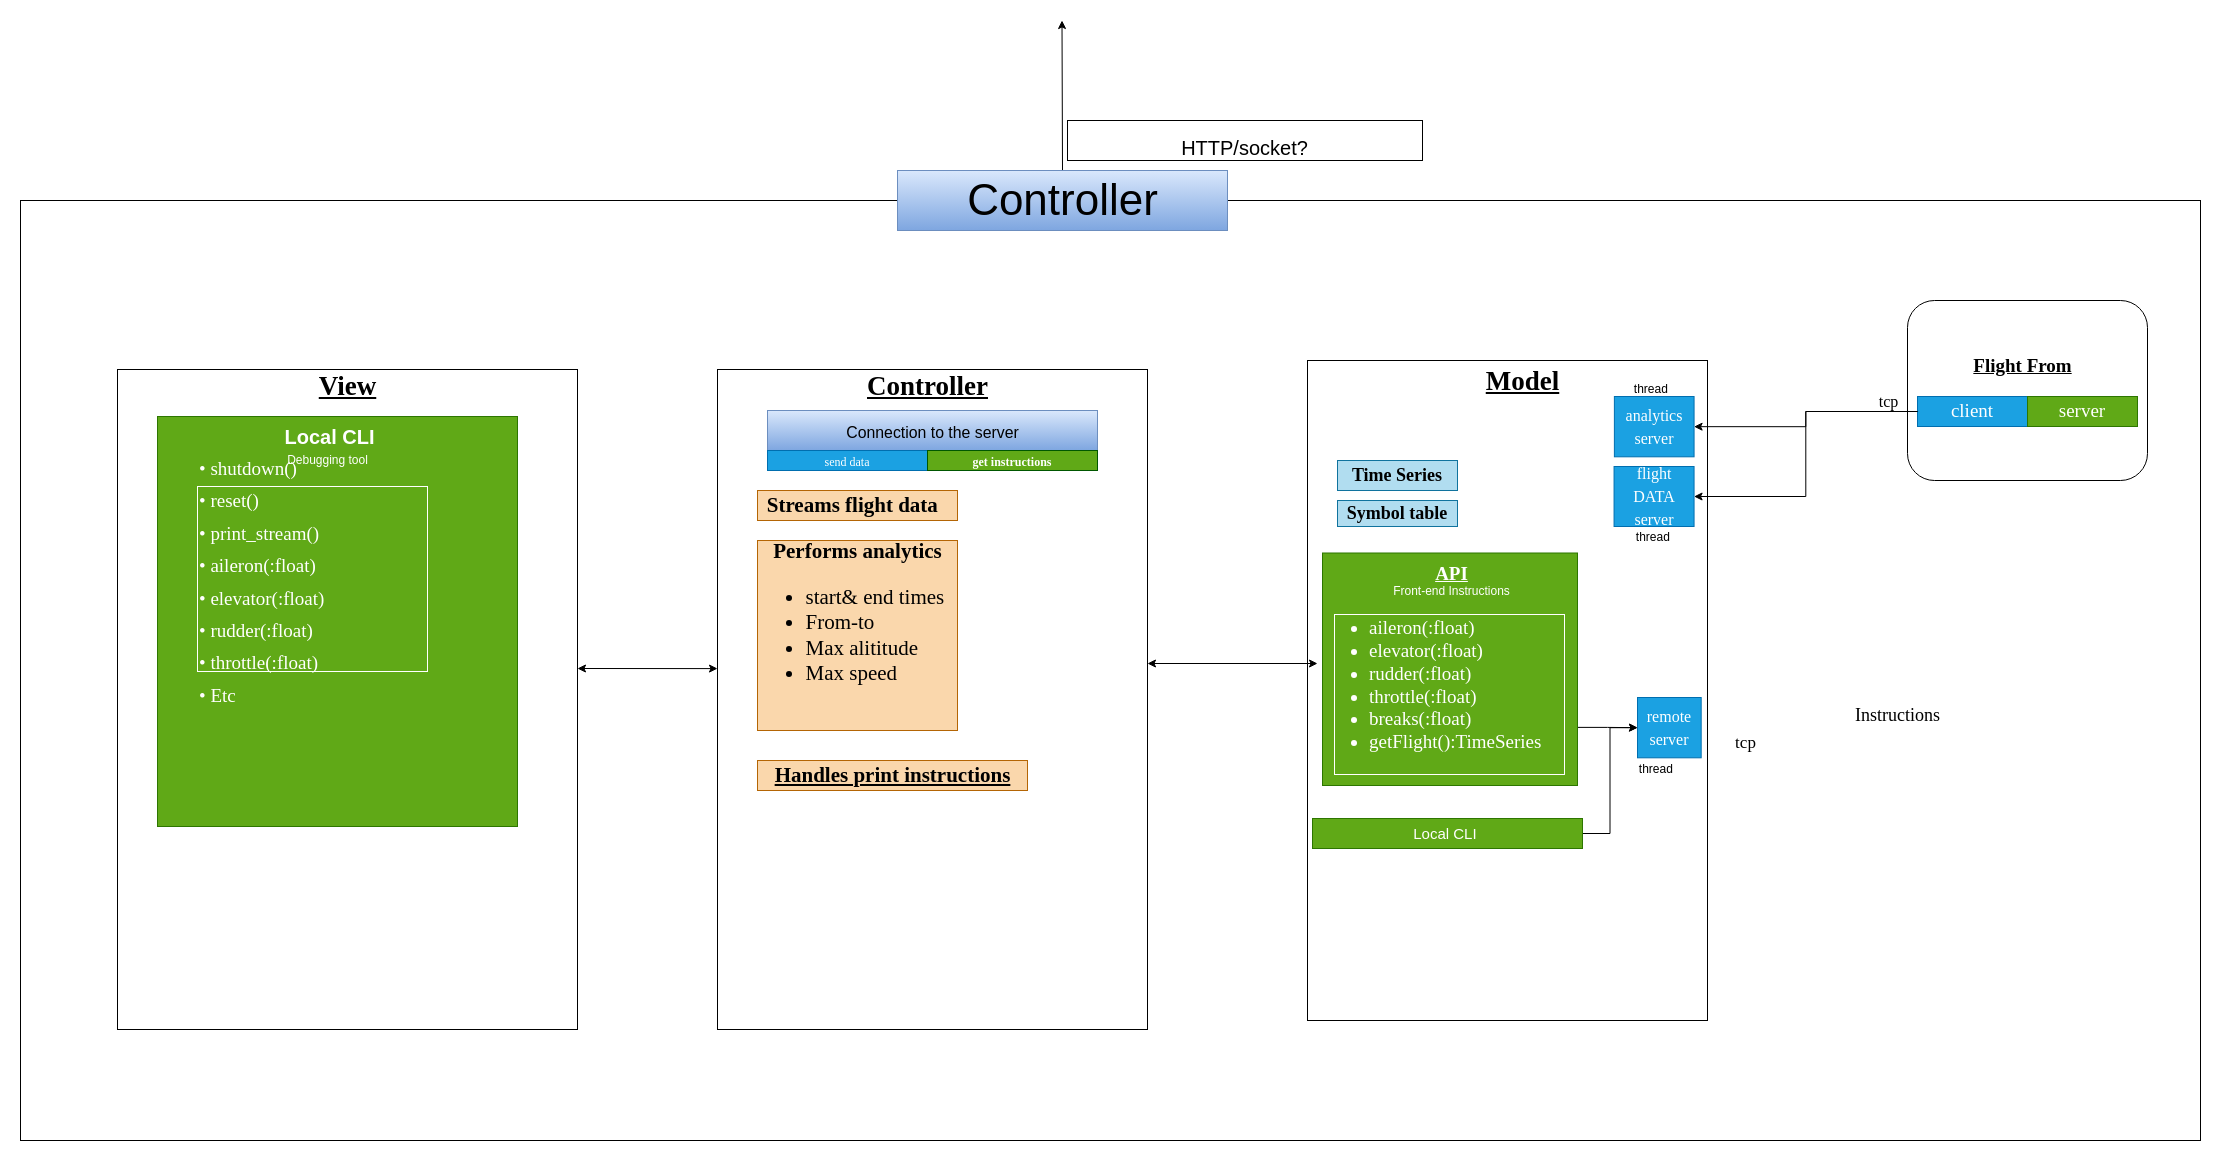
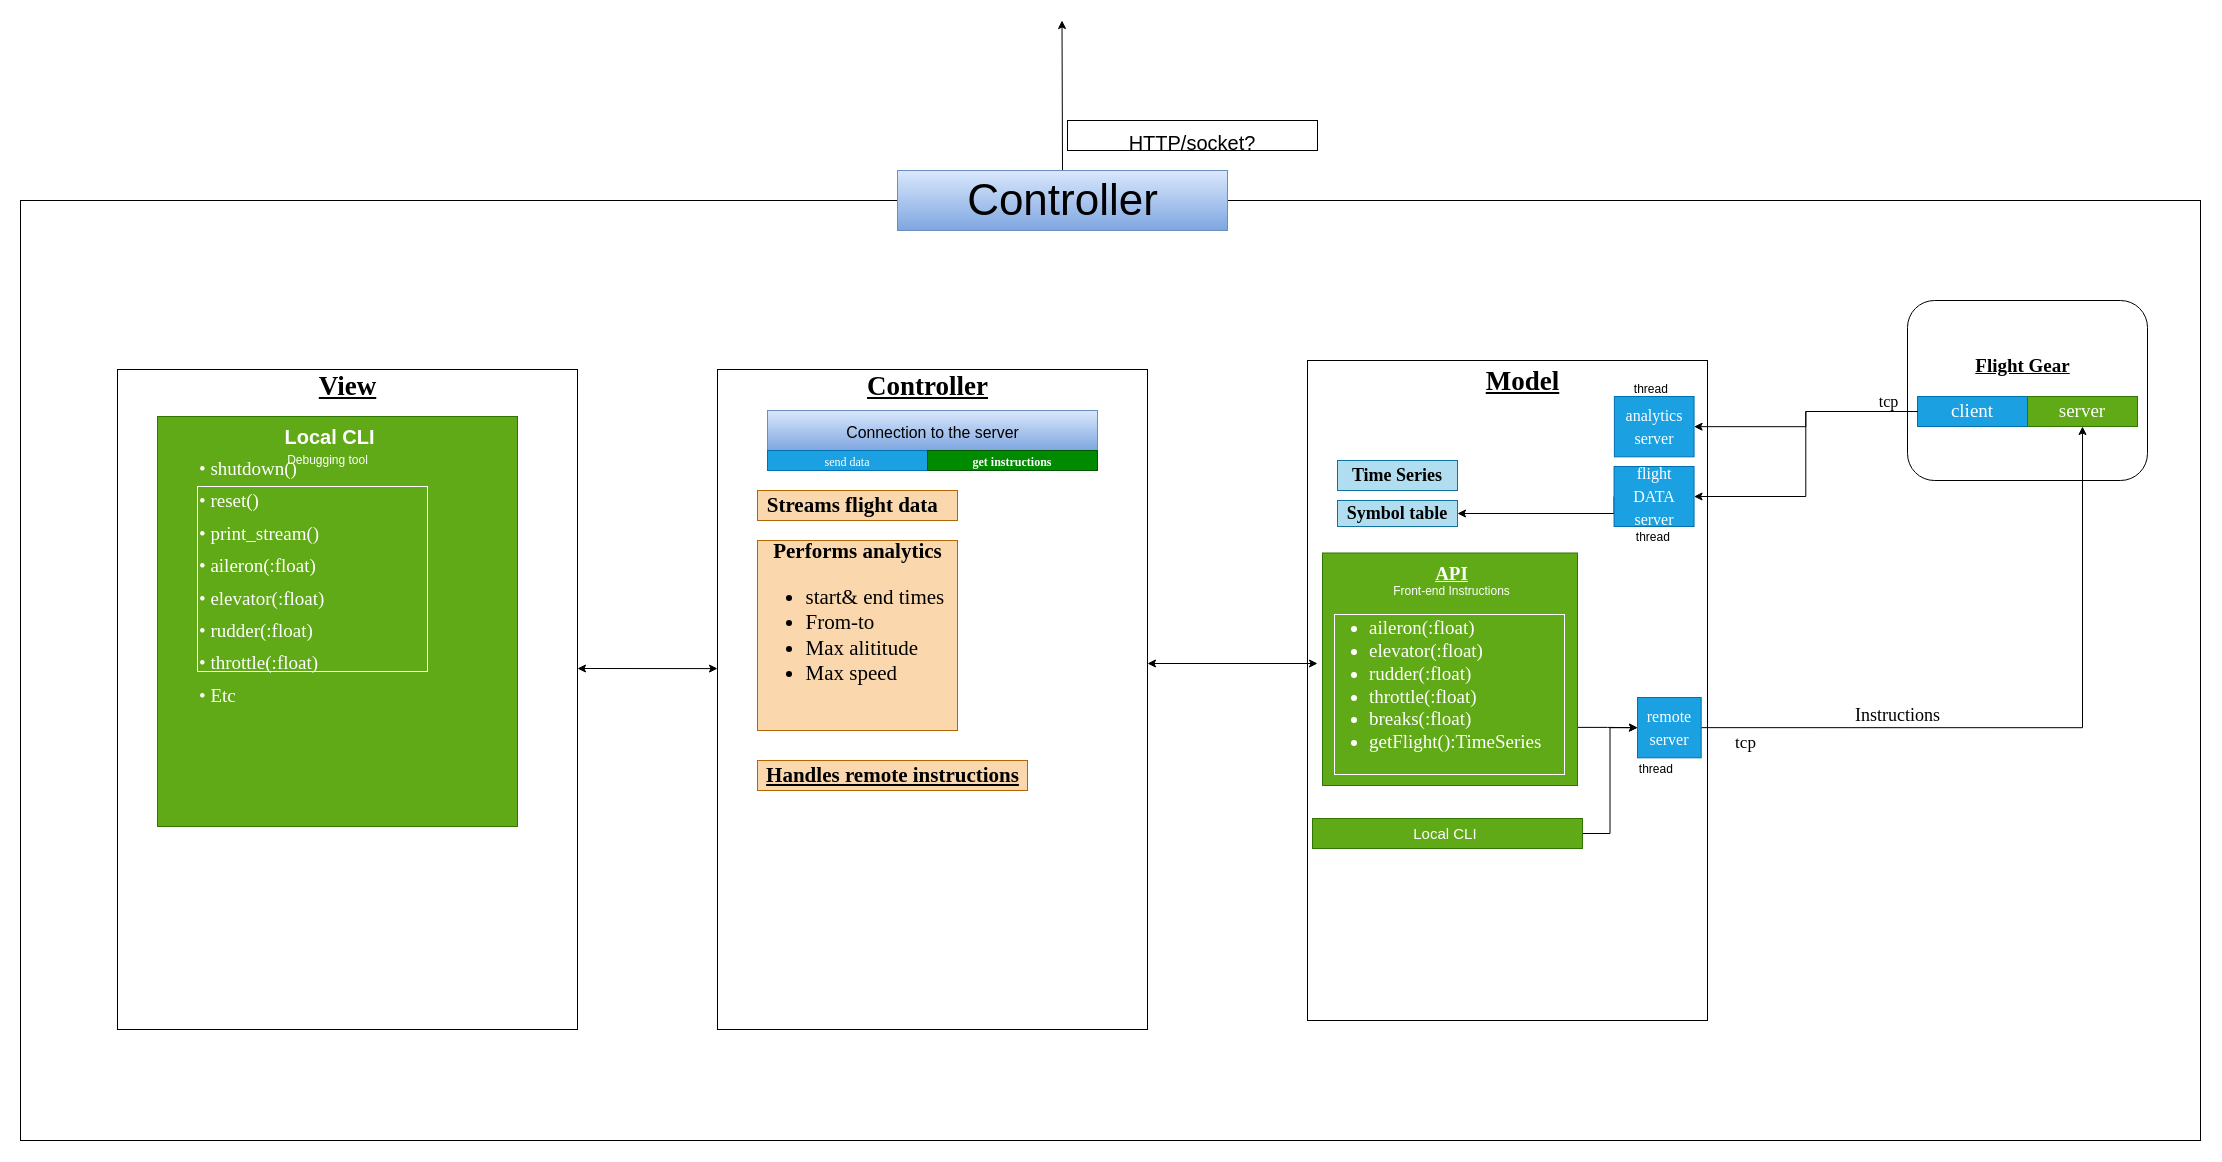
node "HTTP/socket?": size 355x40 -> 250x30
node "Flight From": label "Flight From" -> "Flight Gear"
node "get instructions": fillcolor #60a917 -> #008a00
edge "flight DATA server" -> "Symbol table": added
edge "remote server" -> "server": added
node "Handles print instructions": label "Handles print instructions" -> "Handles remote instructions"
